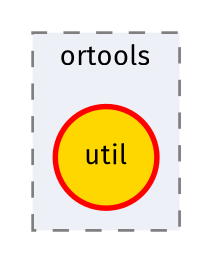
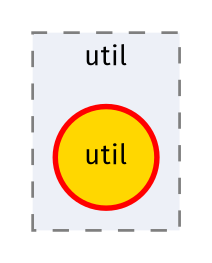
cluster "ortools": label "ortools" -> "util"
